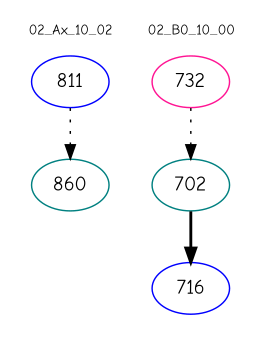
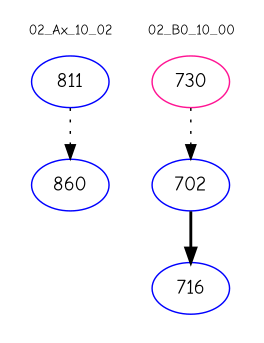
node "732": label "732" -> "730"
node "860": color teal -> blue
node "702": color teal -> blue
